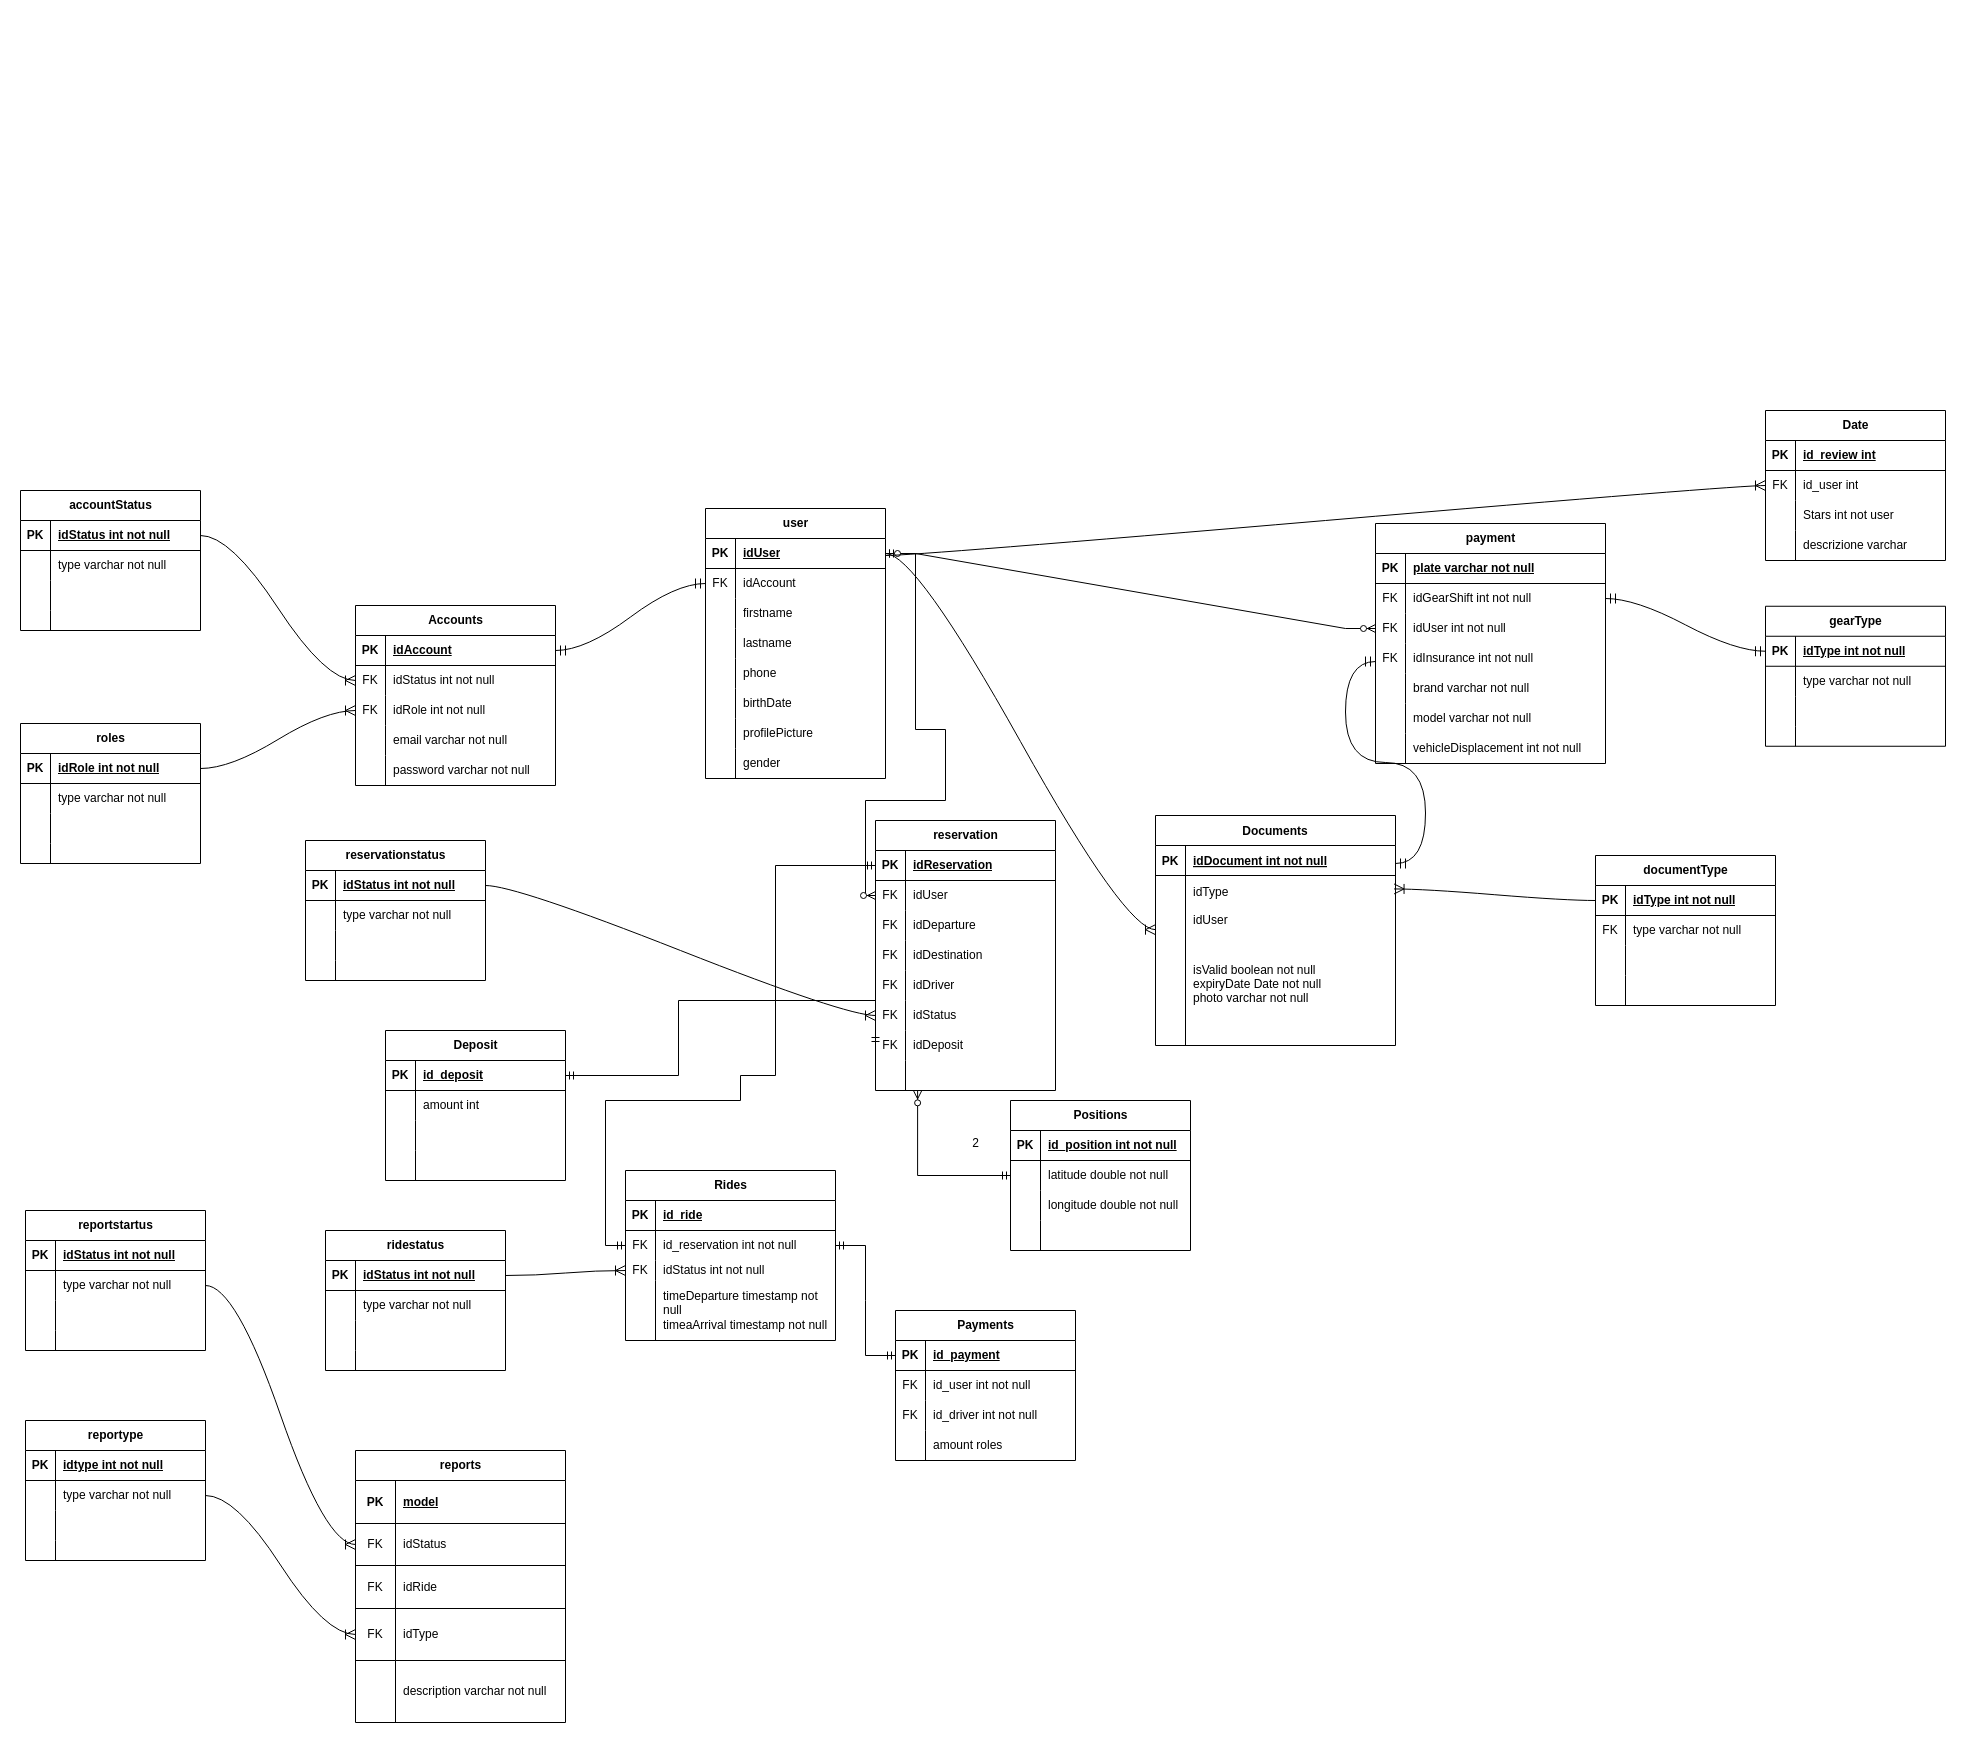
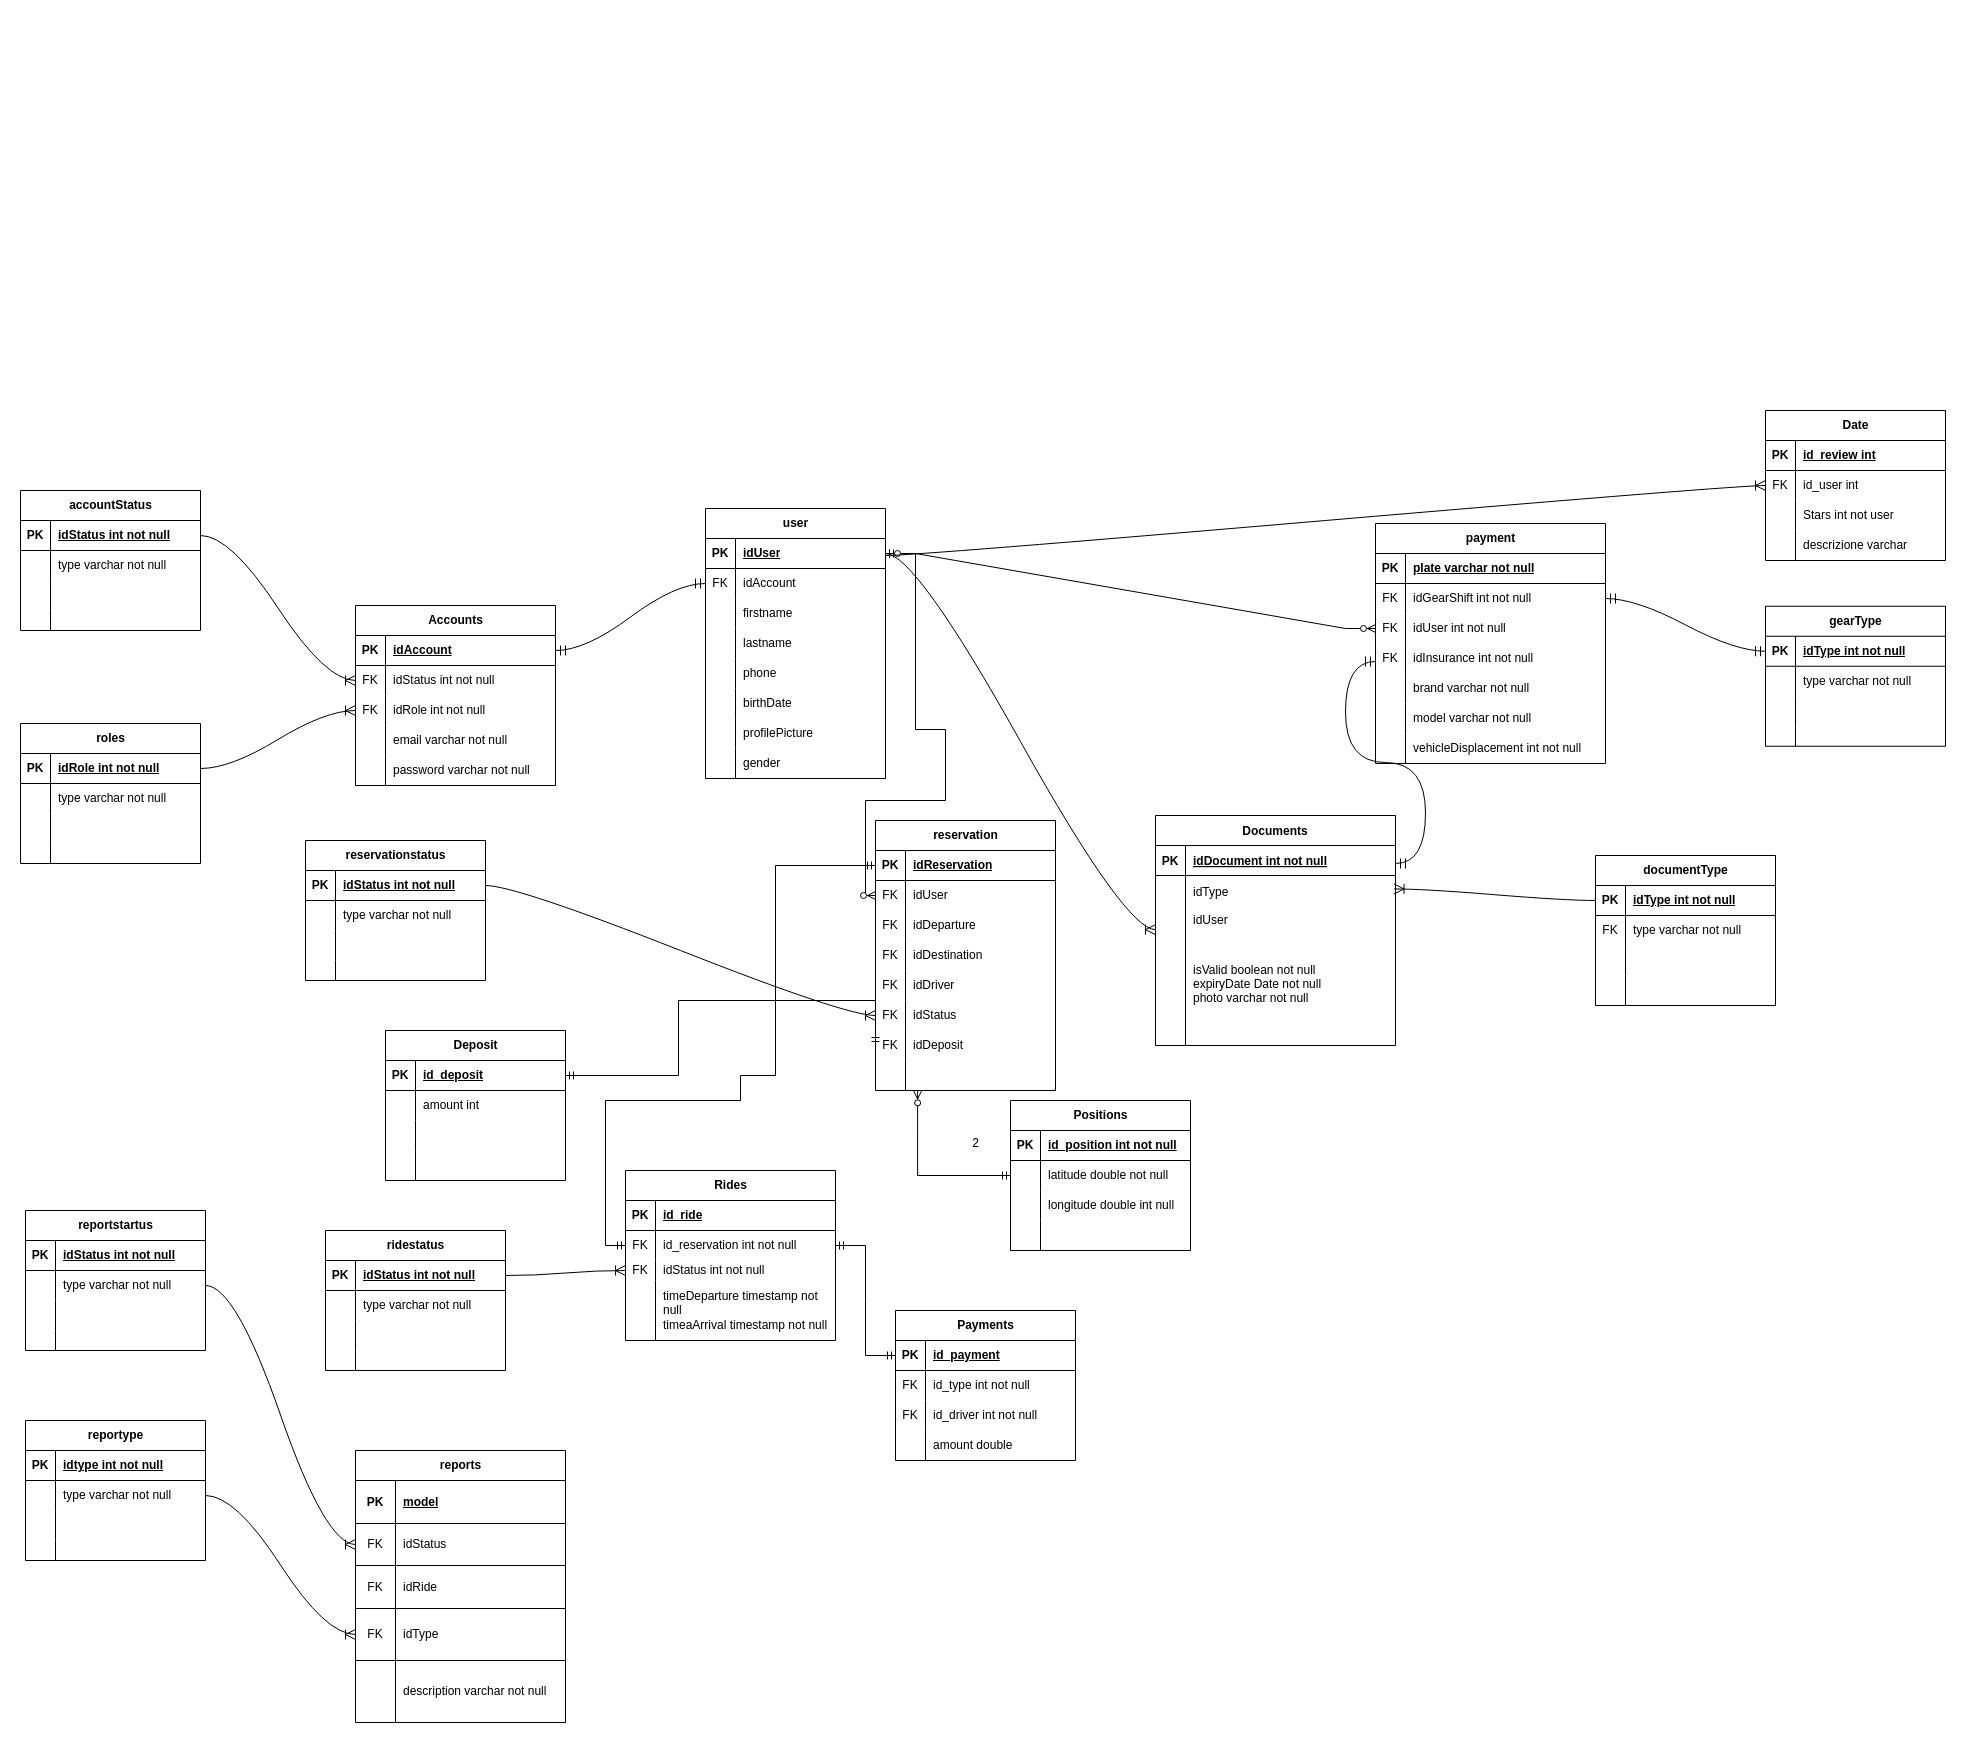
node "longitude double not null": label "longitude double not null" -> "longitude double int null"
node "id_user int not null": label "id_user int not null" -> "id_type int not null"
node "amount roles": label "amount roles" -> "amount double"
